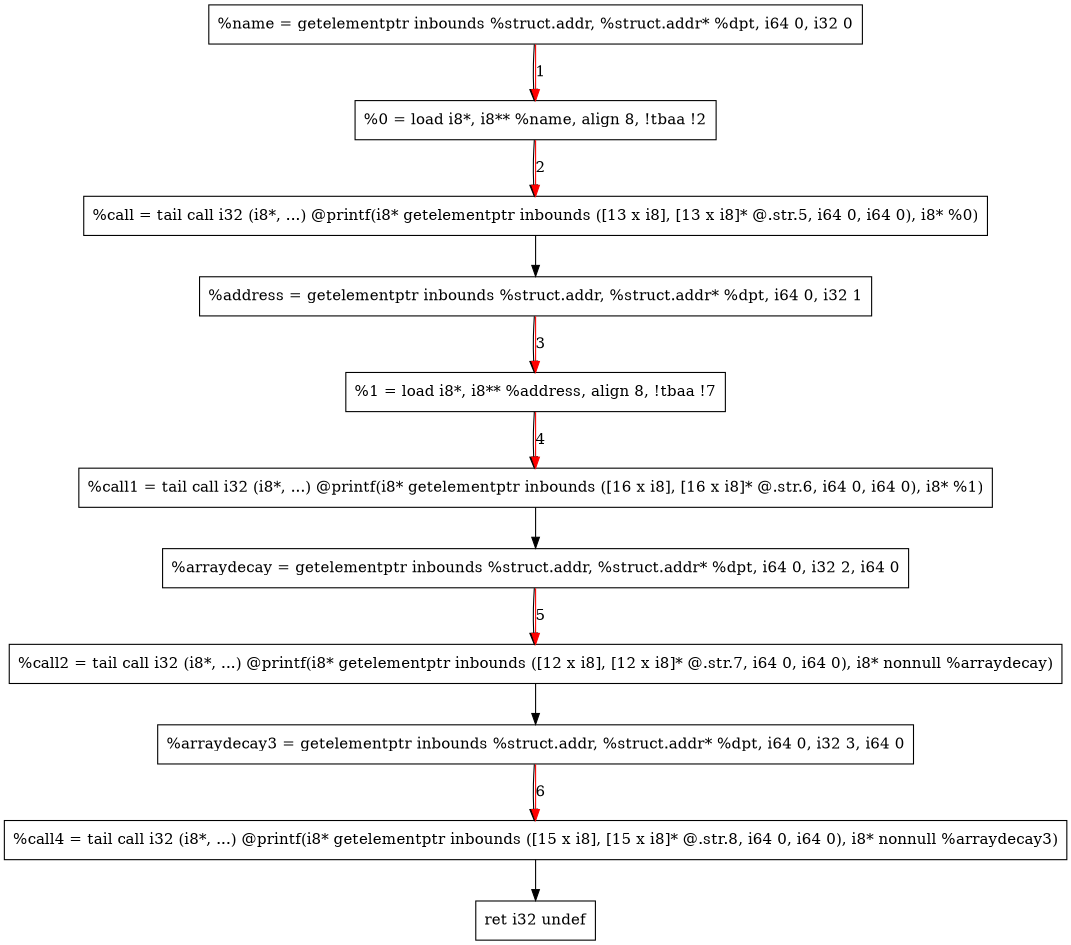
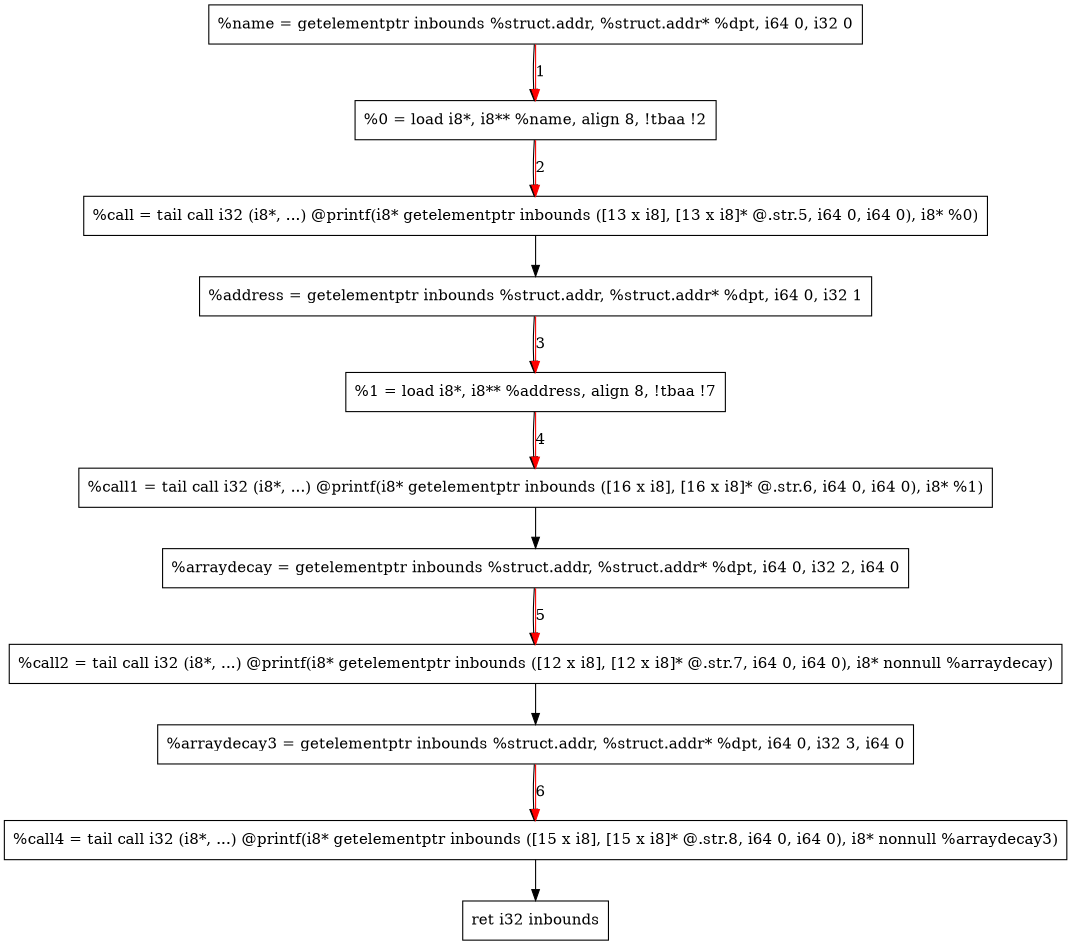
node "ret i32 undef": label "ret i32 undef" -> "ret i32 inbounds"
